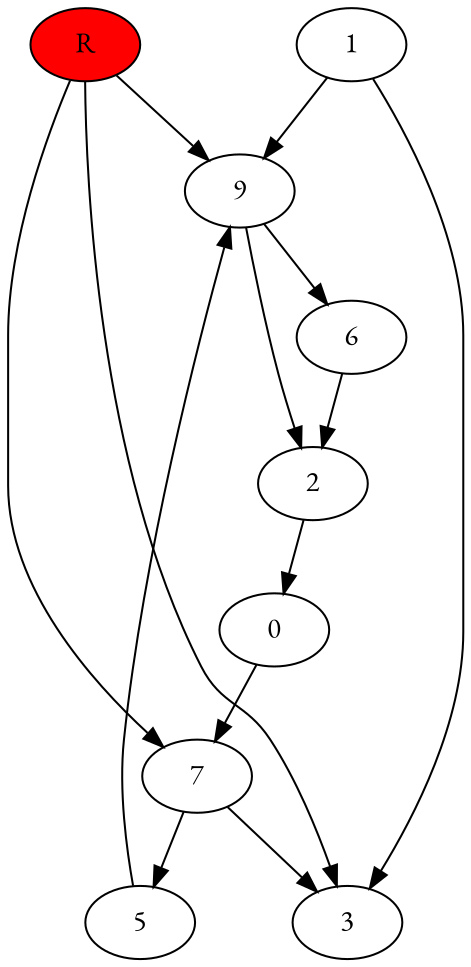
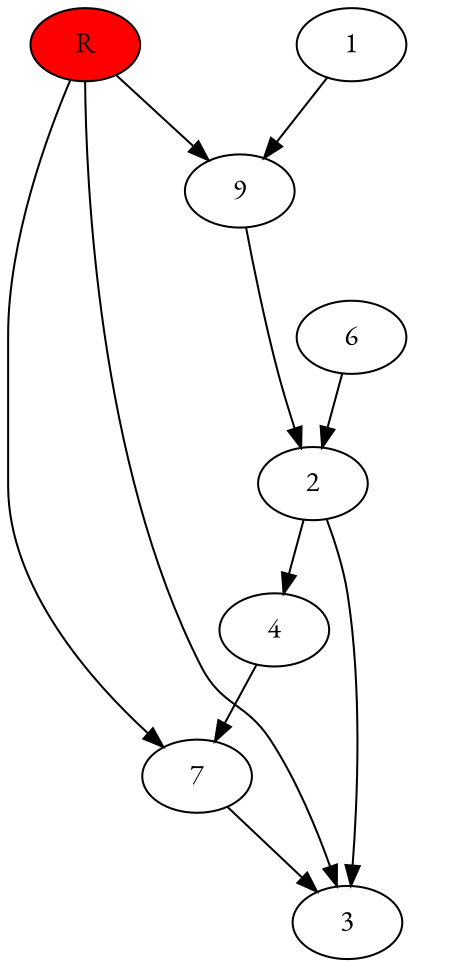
edge "9" -> "6": removed
edge "1" -> "3": now "2" -> "3"
node "0": label "0" -> "4"
node "5": removed
